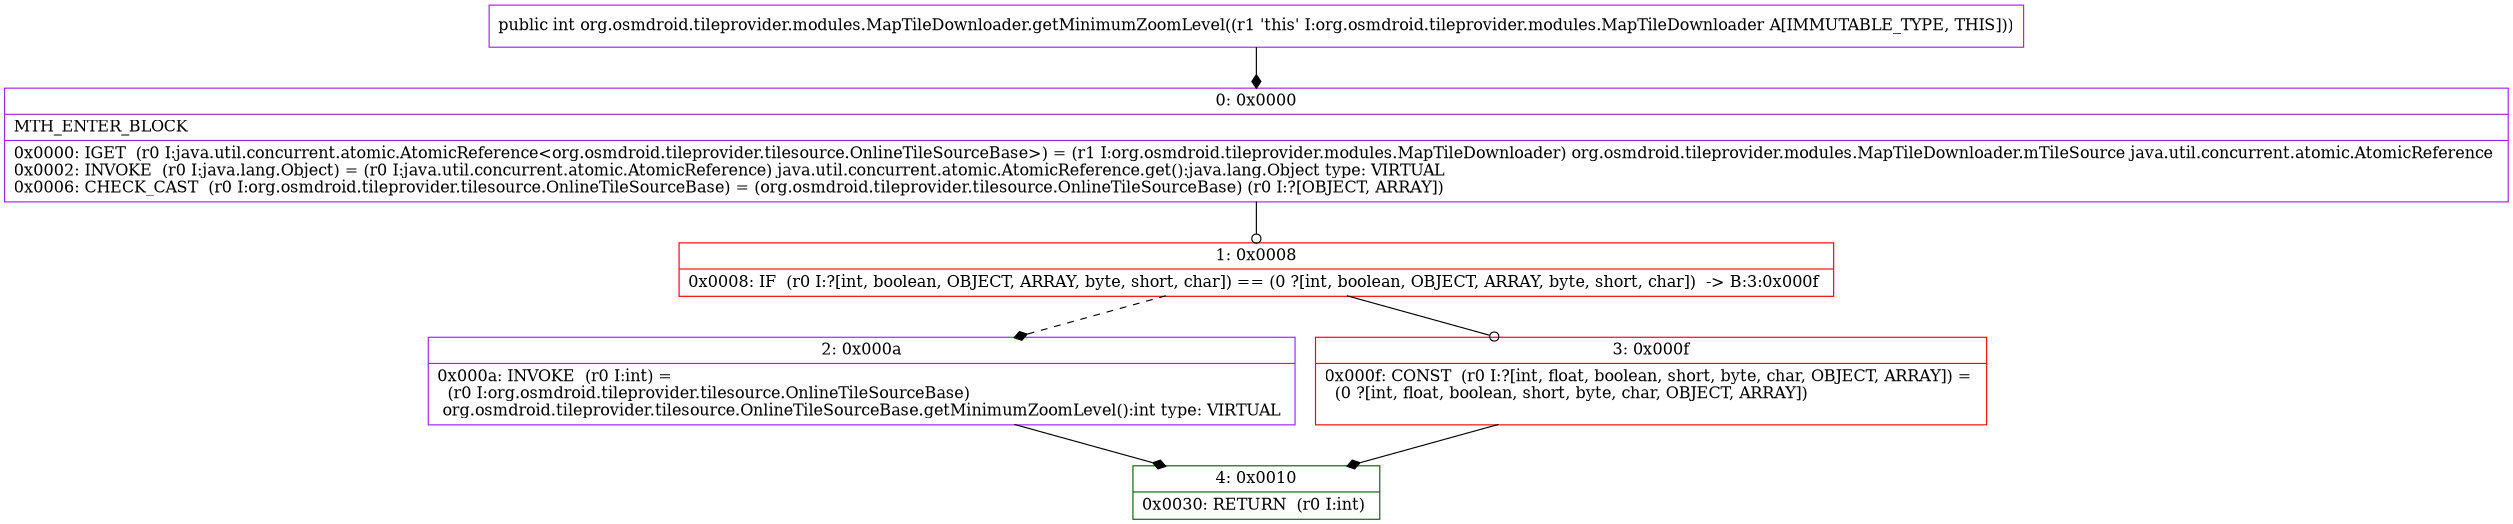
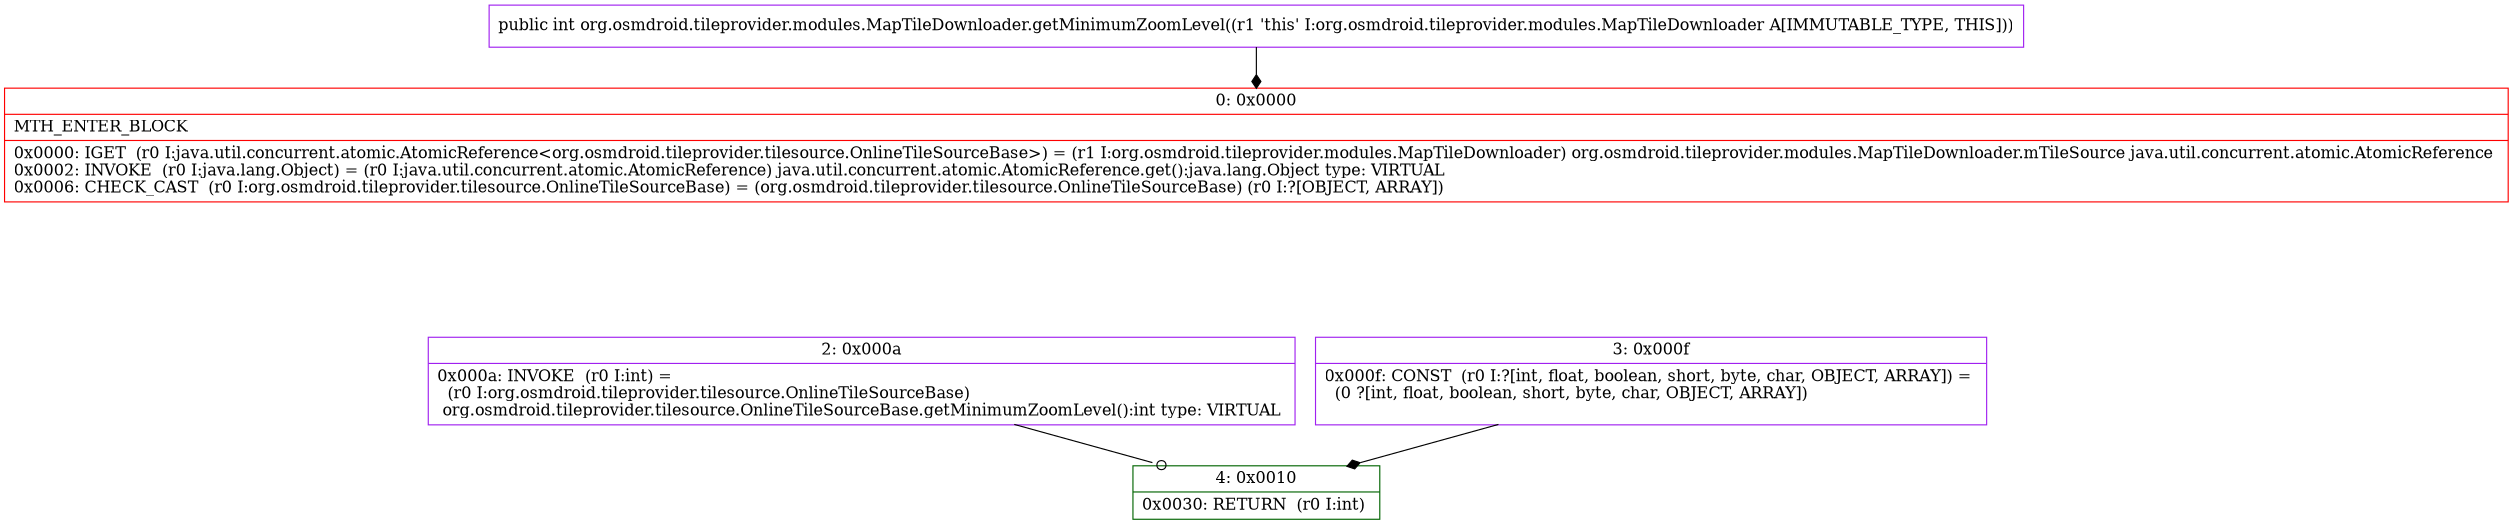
node "0: 0x0000": color purple -> red
node "1: 0x0008": removed
node "3: 0x000f": color red -> purple
edge "2: 0x000a" -> "4: 0x0010": arrowhead diamond -> odot
